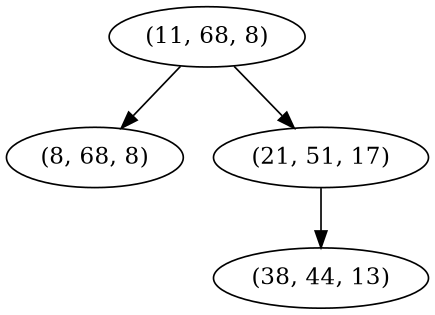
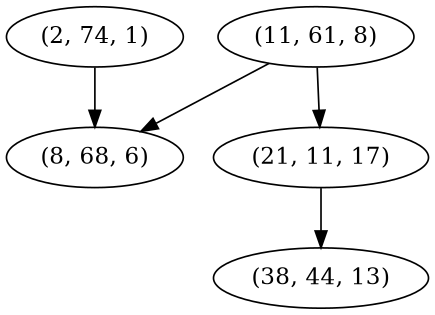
node "(2, 74, 1)": added
node "(11, 68, 8)": label "(11, 68, 8)" -> "(11, 61, 8)"
node "(8, 68, 8)": label "(8, 68, 8)" -> "(8, 68, 6)"
node "(21, 51, 17)": label "(21, 51, 17)" -> "(21, 11, 17)"
